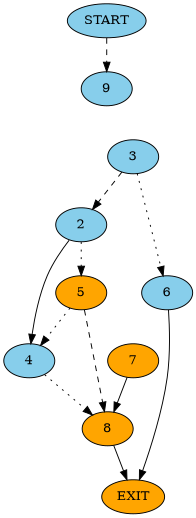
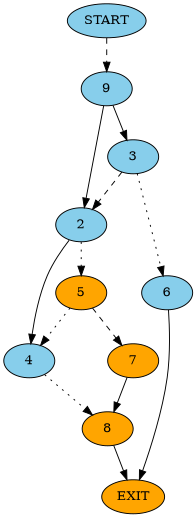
edge "9" -> "3": added
edge "9" -> "2": added
edge "5" -> "8": now "5" -> "7"
